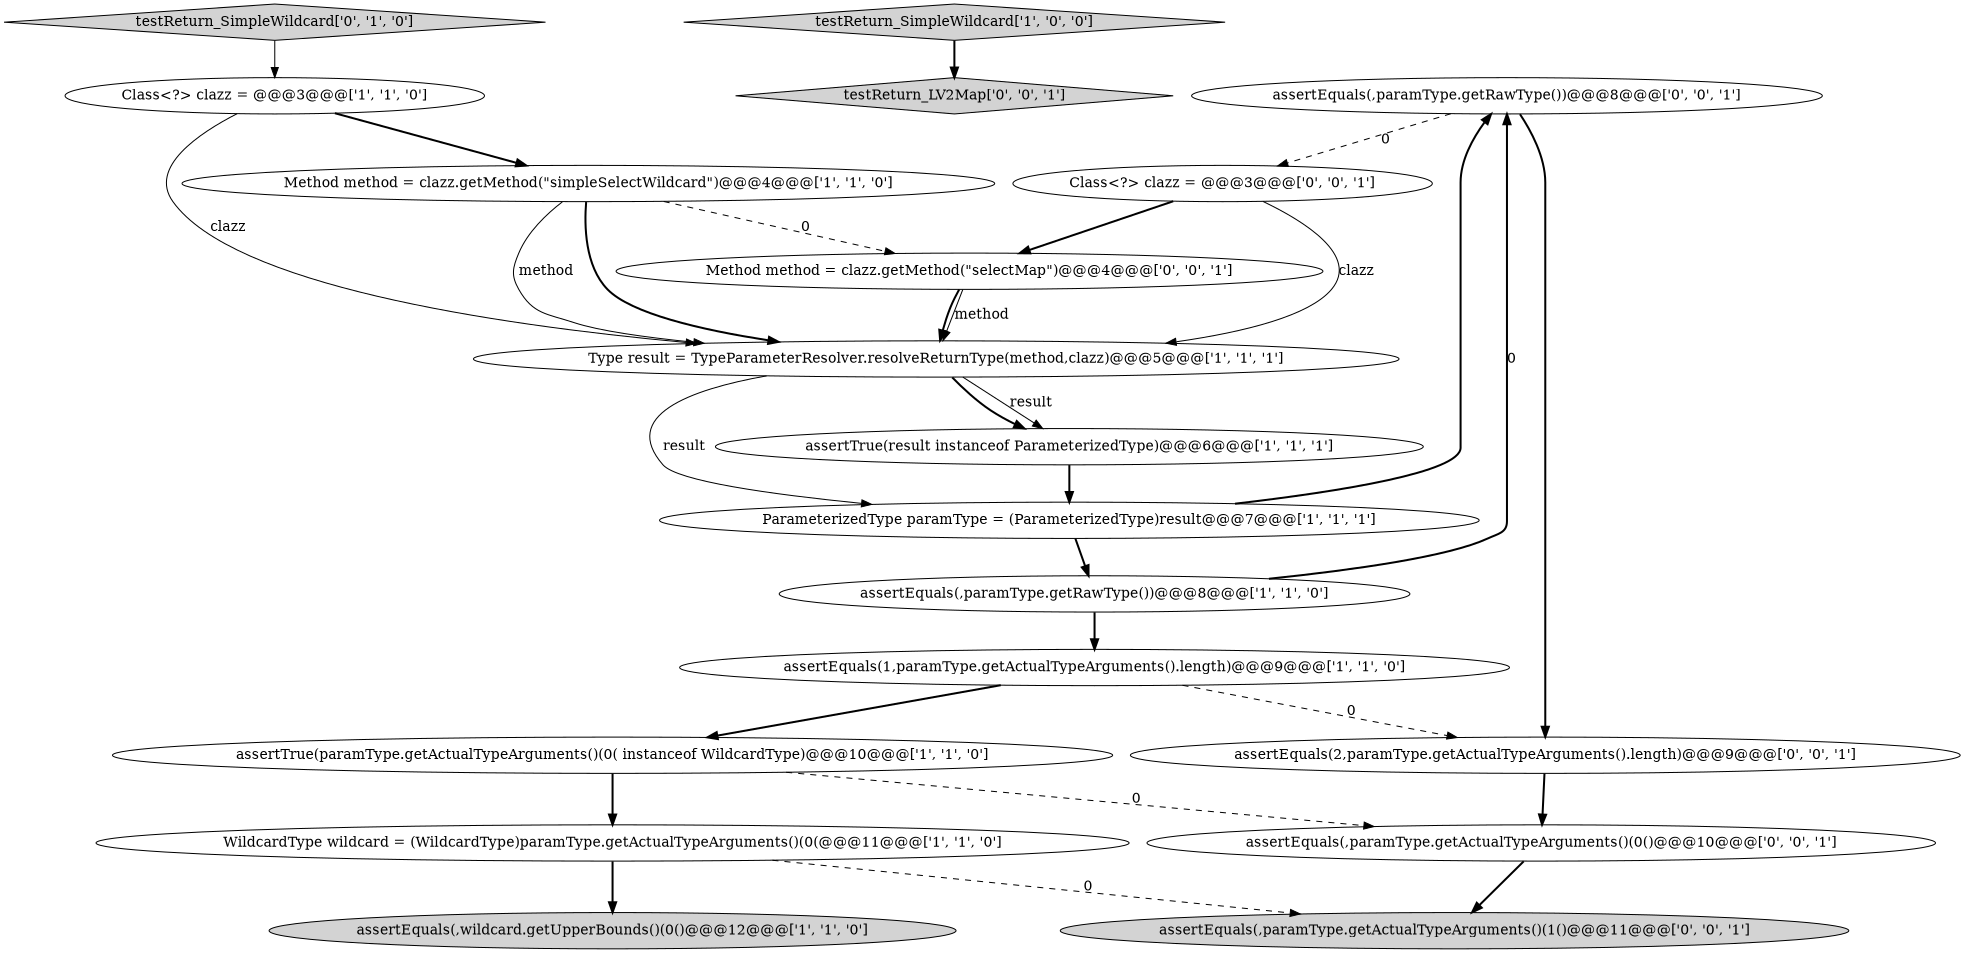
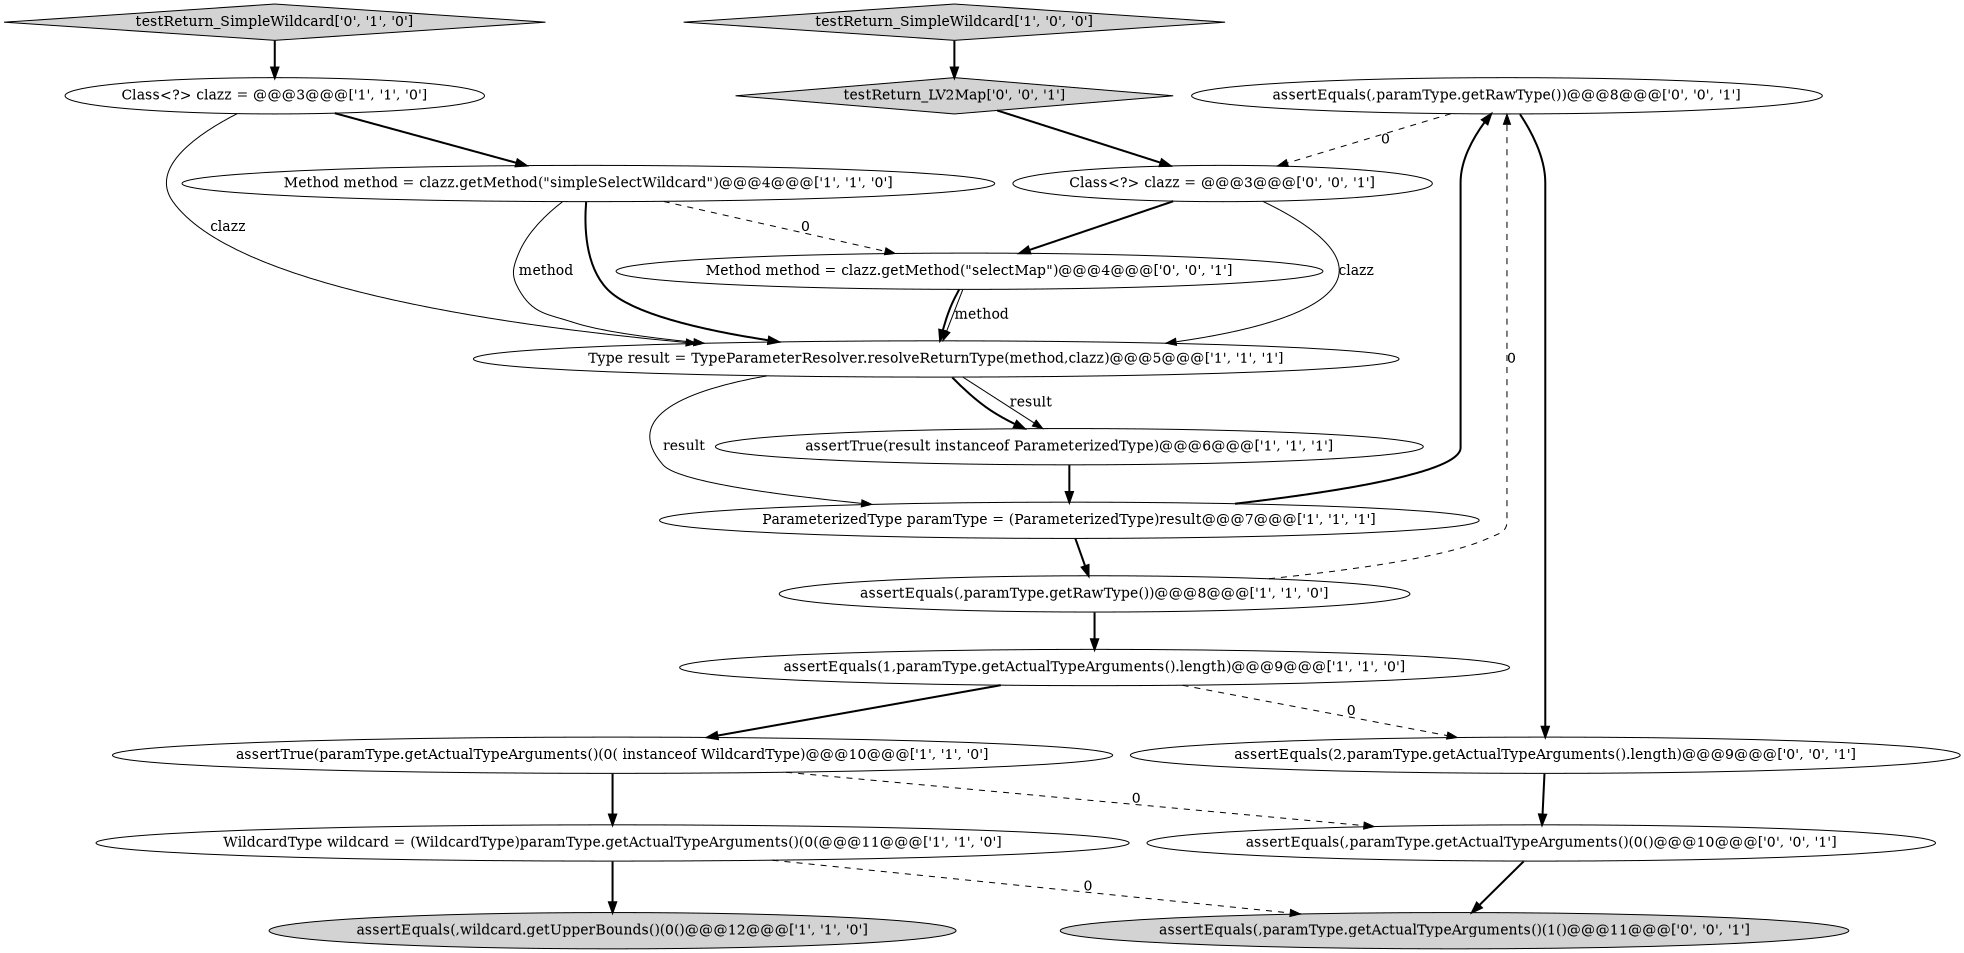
edge "testReturn_SimpleWildcard['0', '1', '0']" -> "Class<?> clazz = @@@3@@@['1', '1', '0']": style solid -> bold
edge "testReturn_LV2Map['0', '0', '1']" -> "Class<?> clazz = @@@3@@@['0', '0', '1']": added
edge "assertEquals(,paramType.getRawType())@@@8@@@['1', '1', '0']" -> "assertEquals(,paramType.getRawType())@@@8@@@['0', '0', '1']": style bold -> dashed
